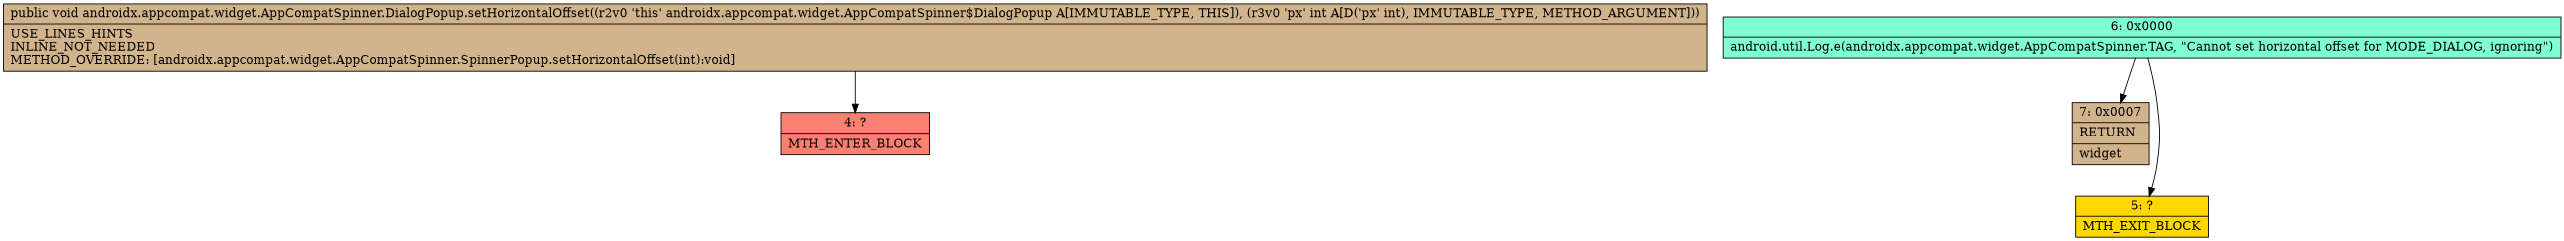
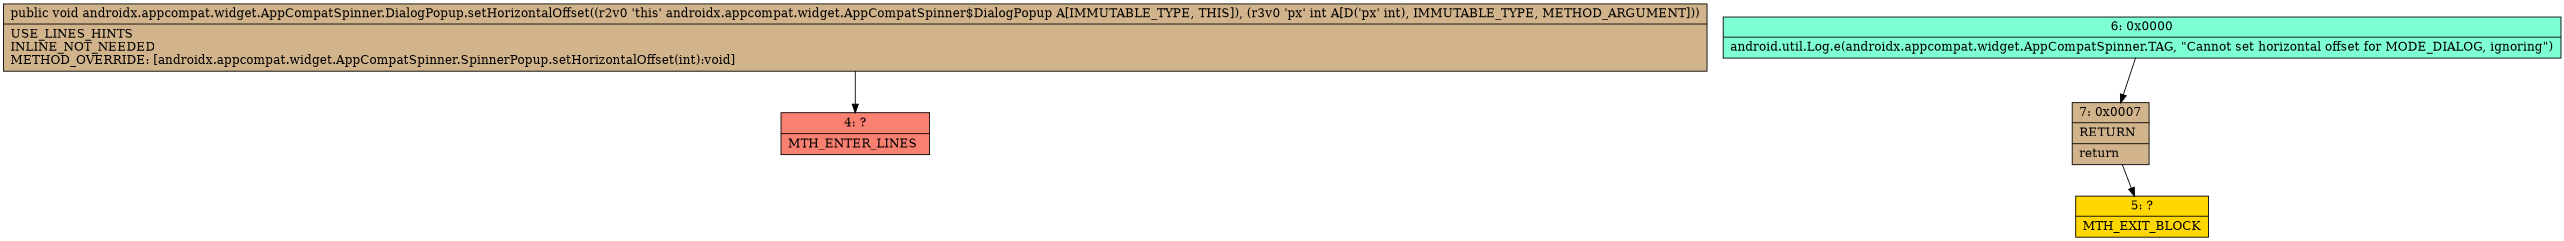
edge "6: 0x0000" -> "5: ?": now "7: 0x0007" -> "5: ?"
node "4: ?": text "MTH_ENTER_BLOCK" -> "MTH_ENTER_LINES"
node "7: 0x0007": text "widget" -> "return"
